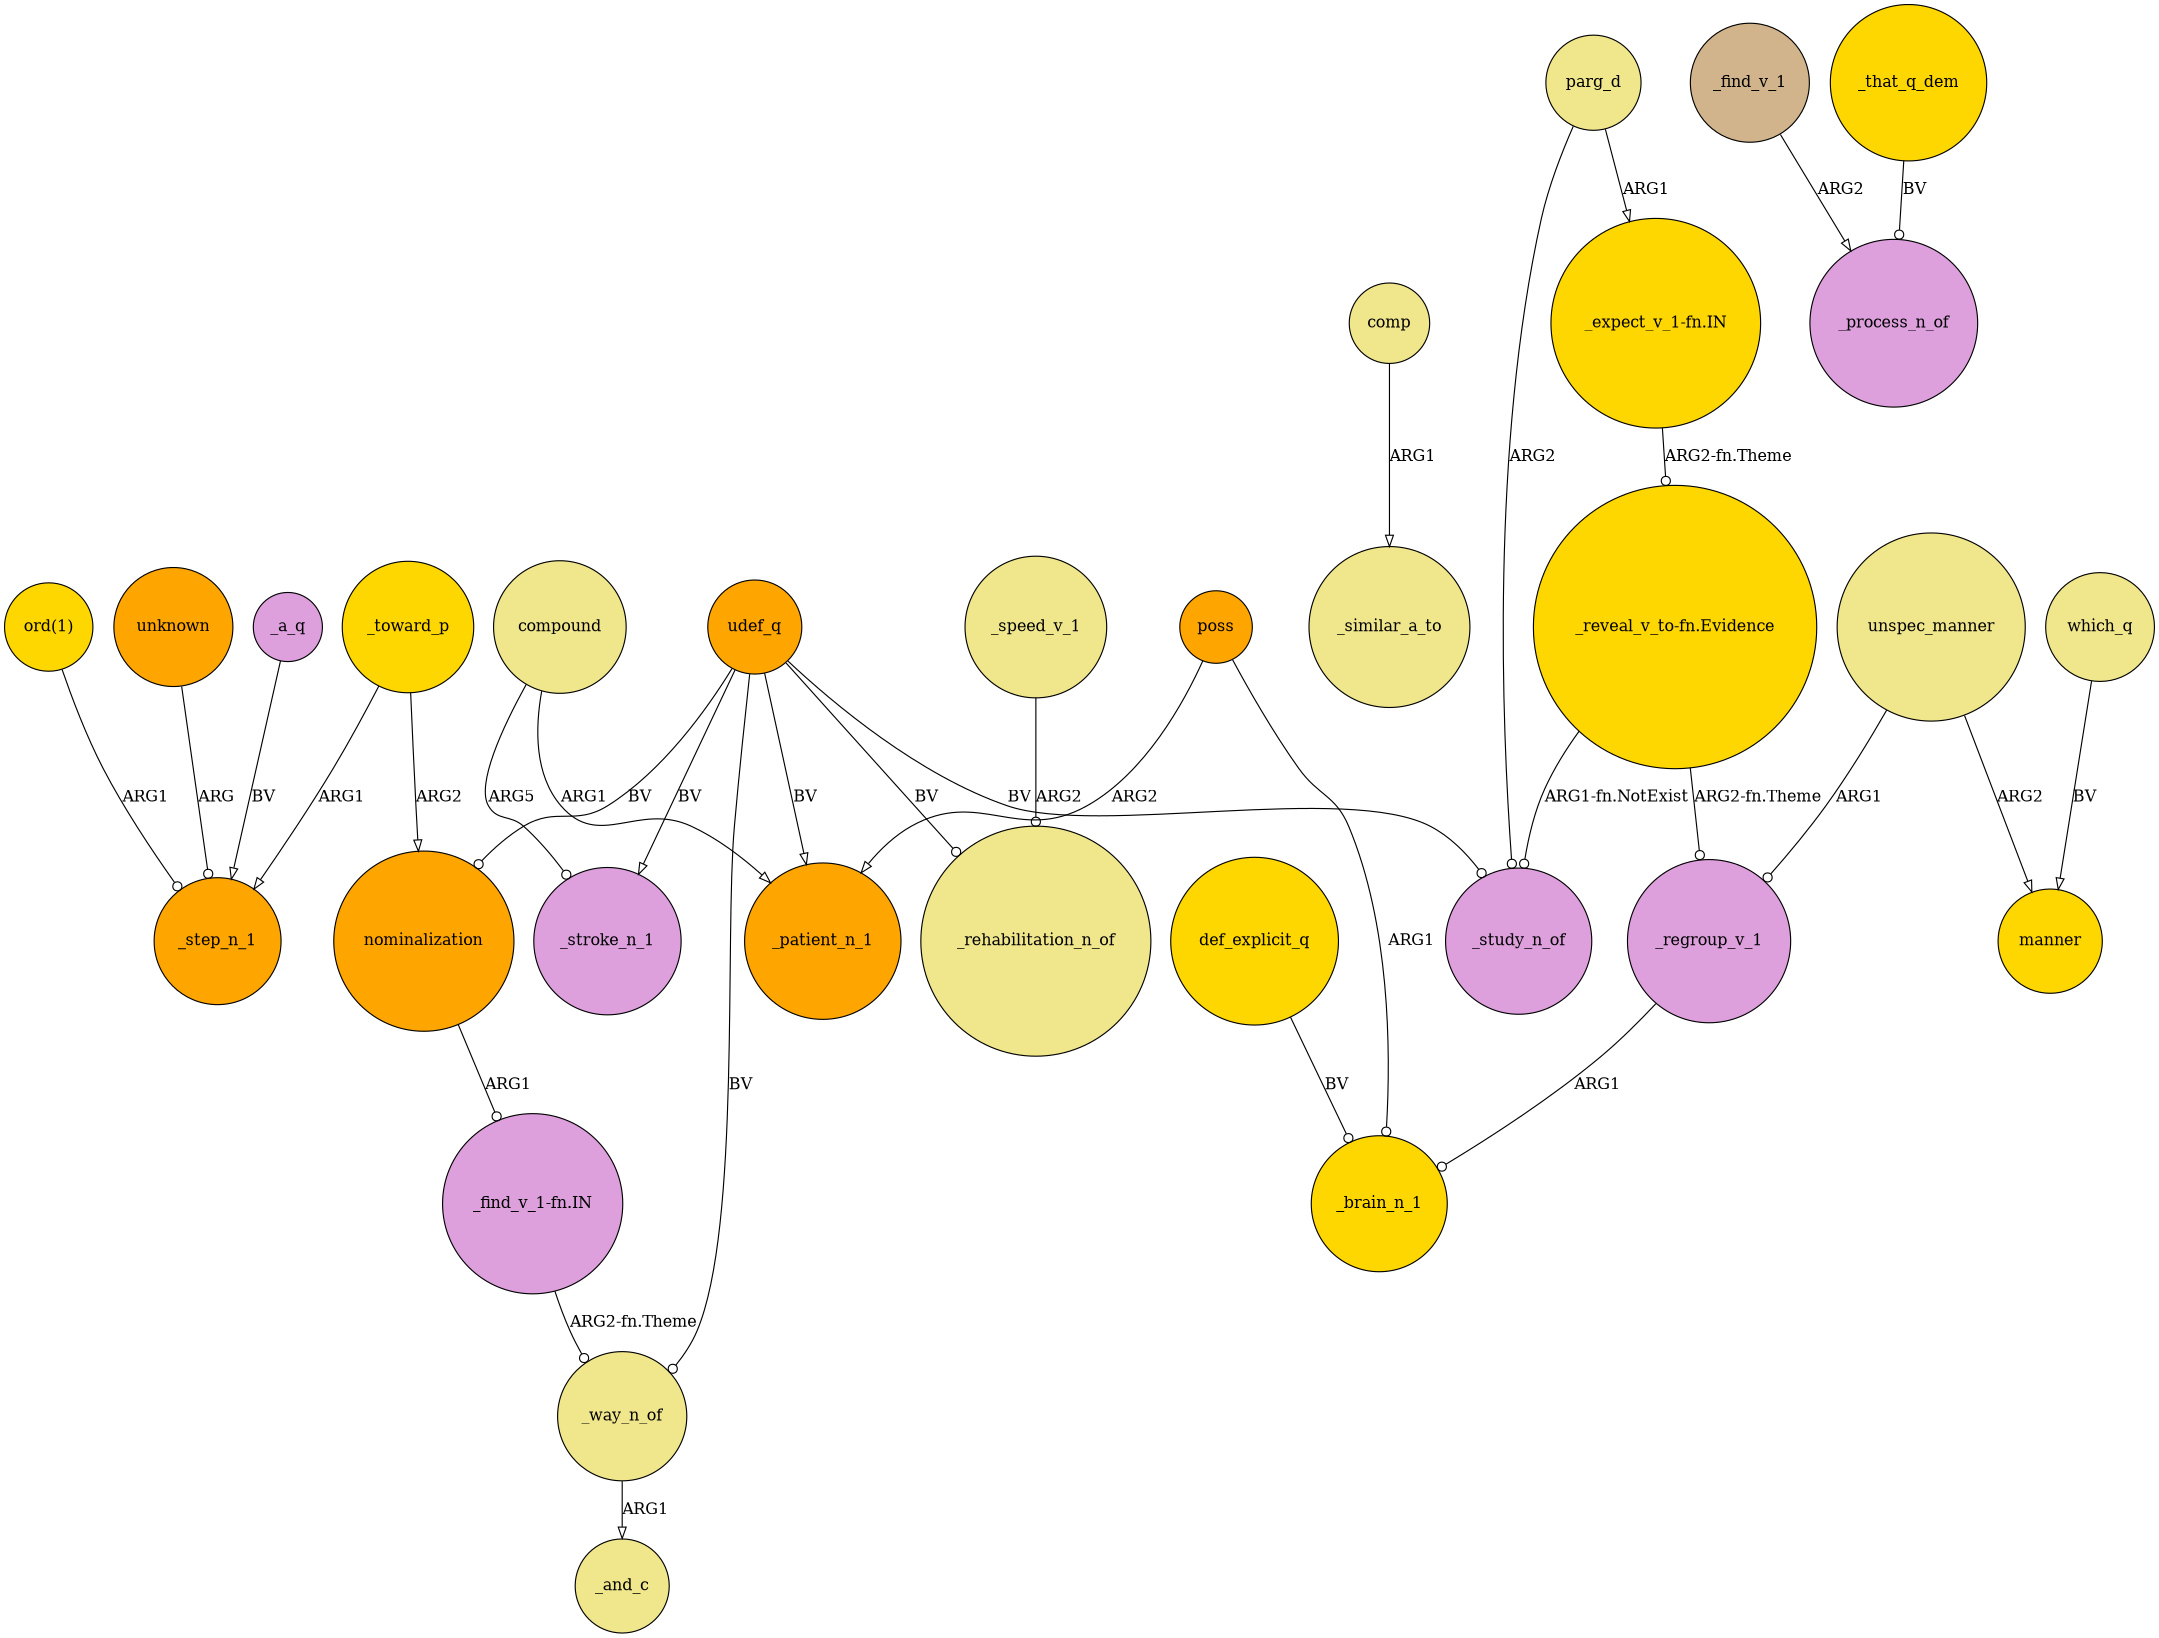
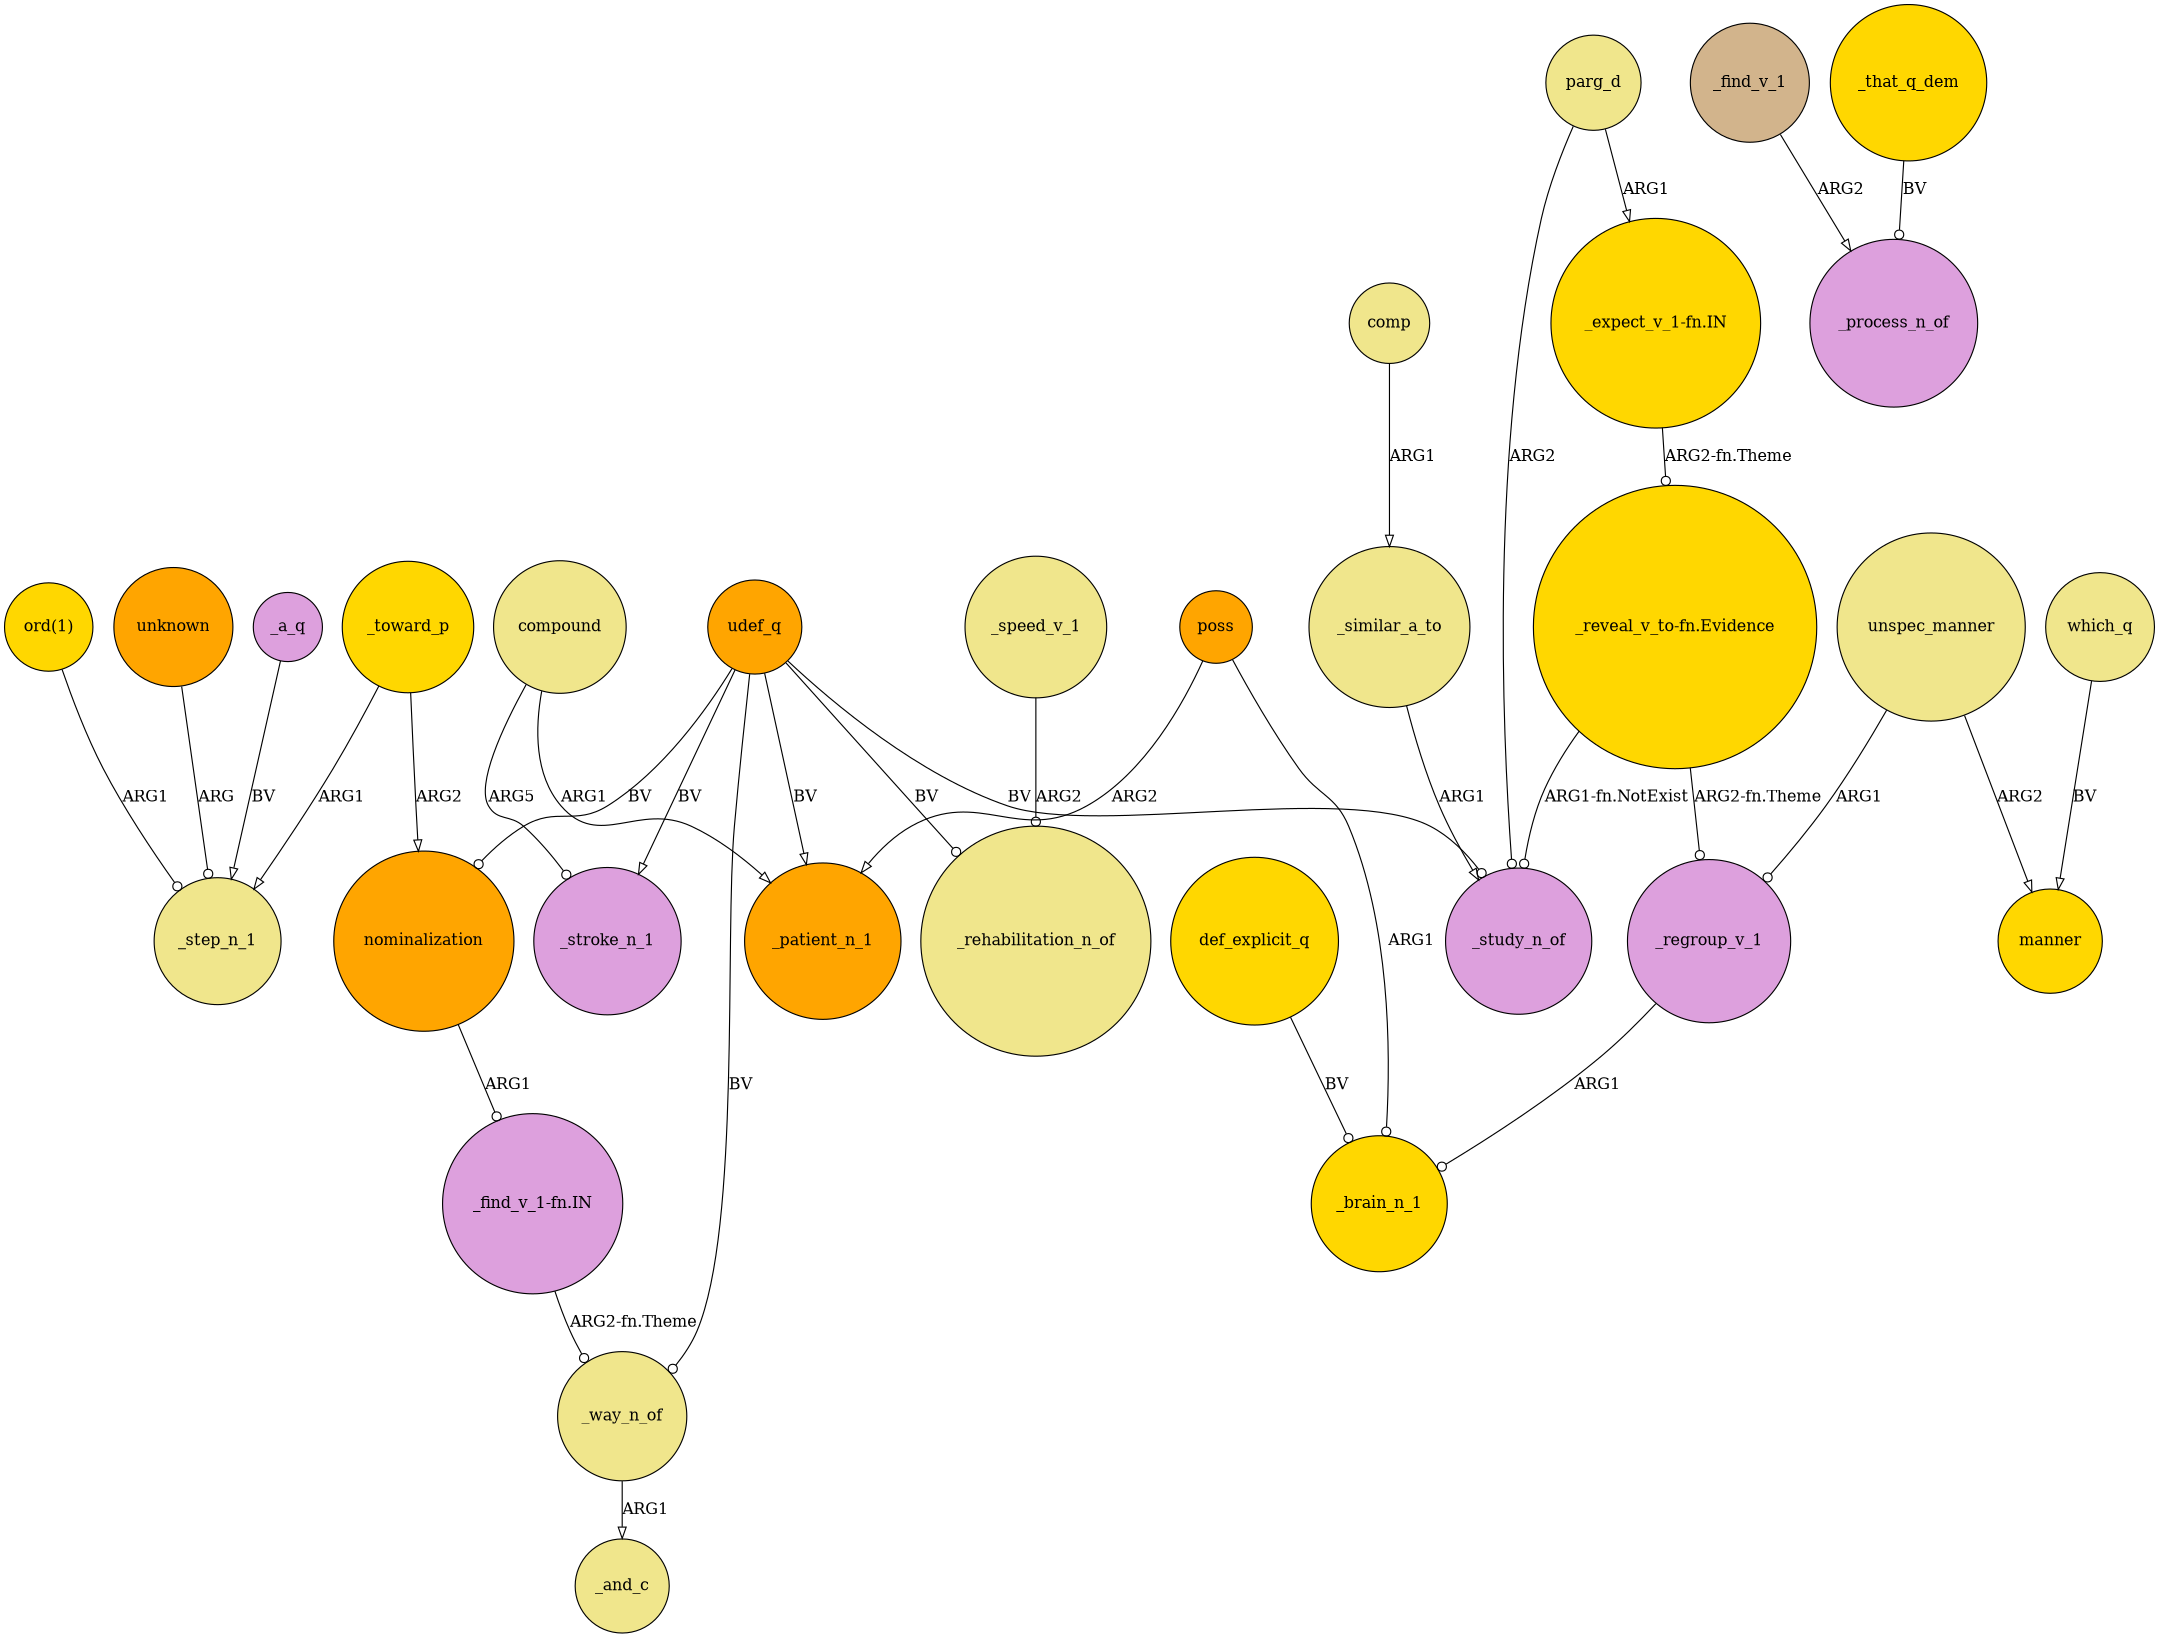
edge "_similar_a_to" -> "_study_n_of": added, label "ARG1"
node "_step_n_1": fillcolor orange -> khaki
